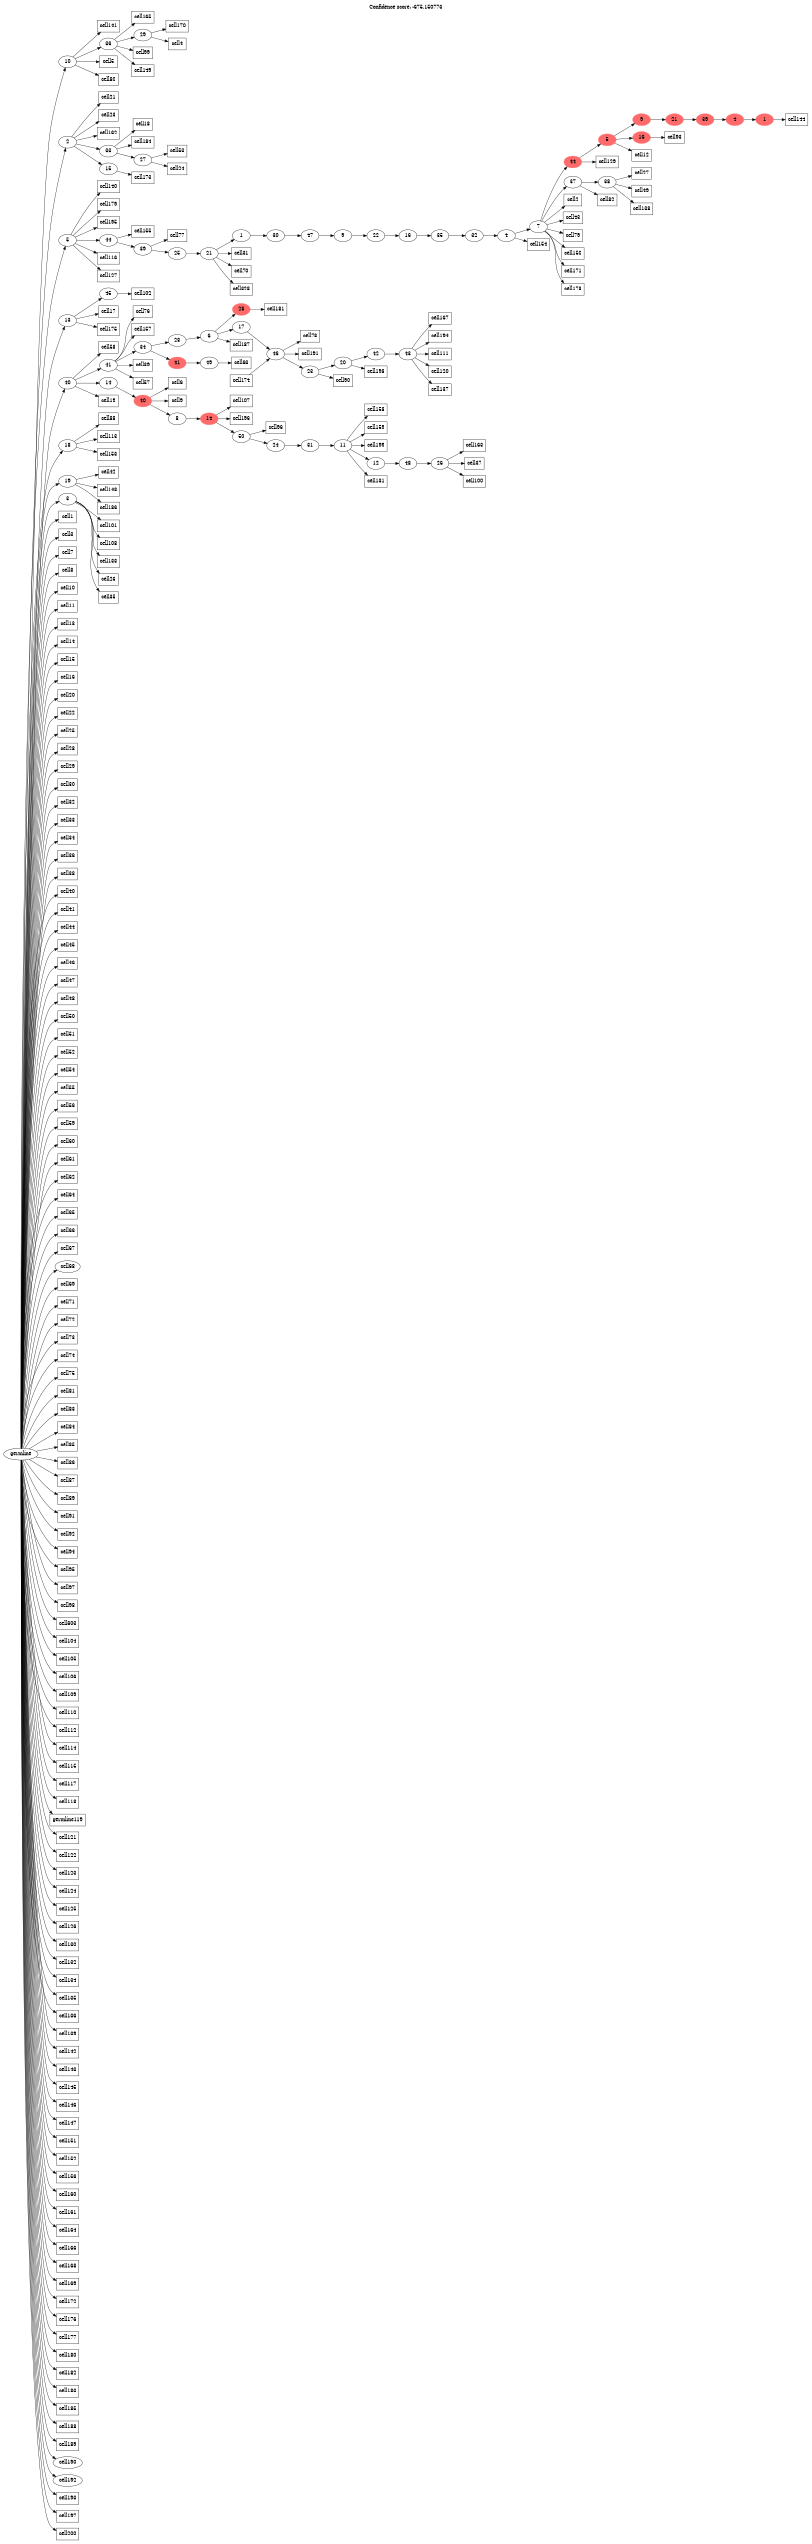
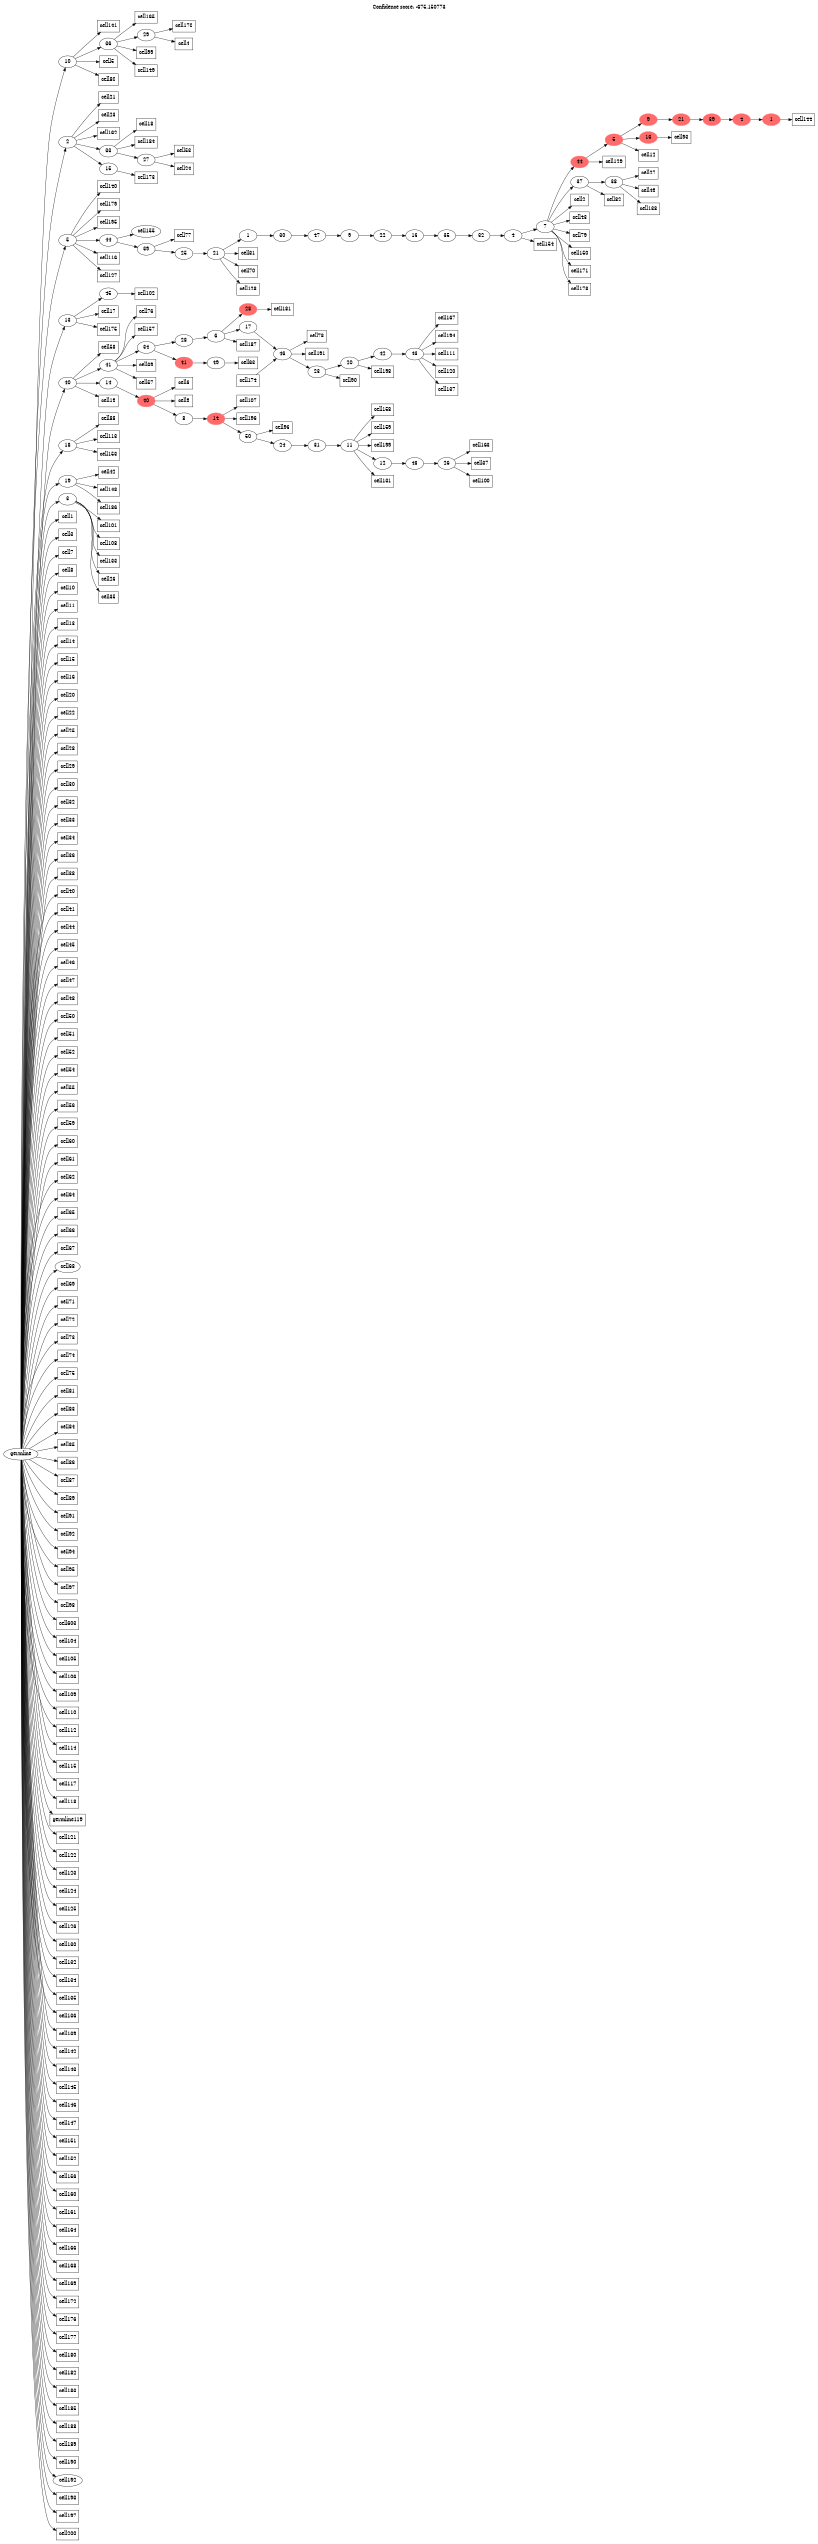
node "cell155": shape box -> ellipse
node "cell328": label "cell328" -> "cell128"
node "cell190": shape ellipse -> box
